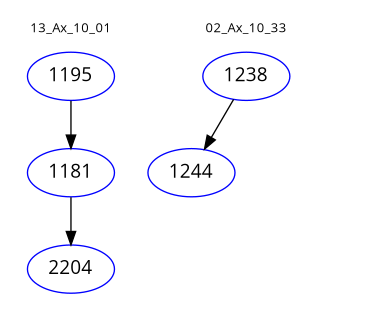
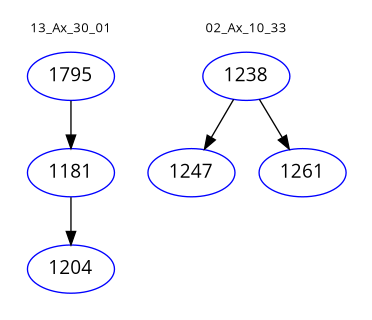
cluster "13_Ax_10_01": label "13_Ax_10_01" -> "13_Ax_30_01"
node "1195": label "1195" -> "1795"
node "1244": label "1244" -> "1247"
node "1261": added
node "2204": label "2204" -> "1204"
